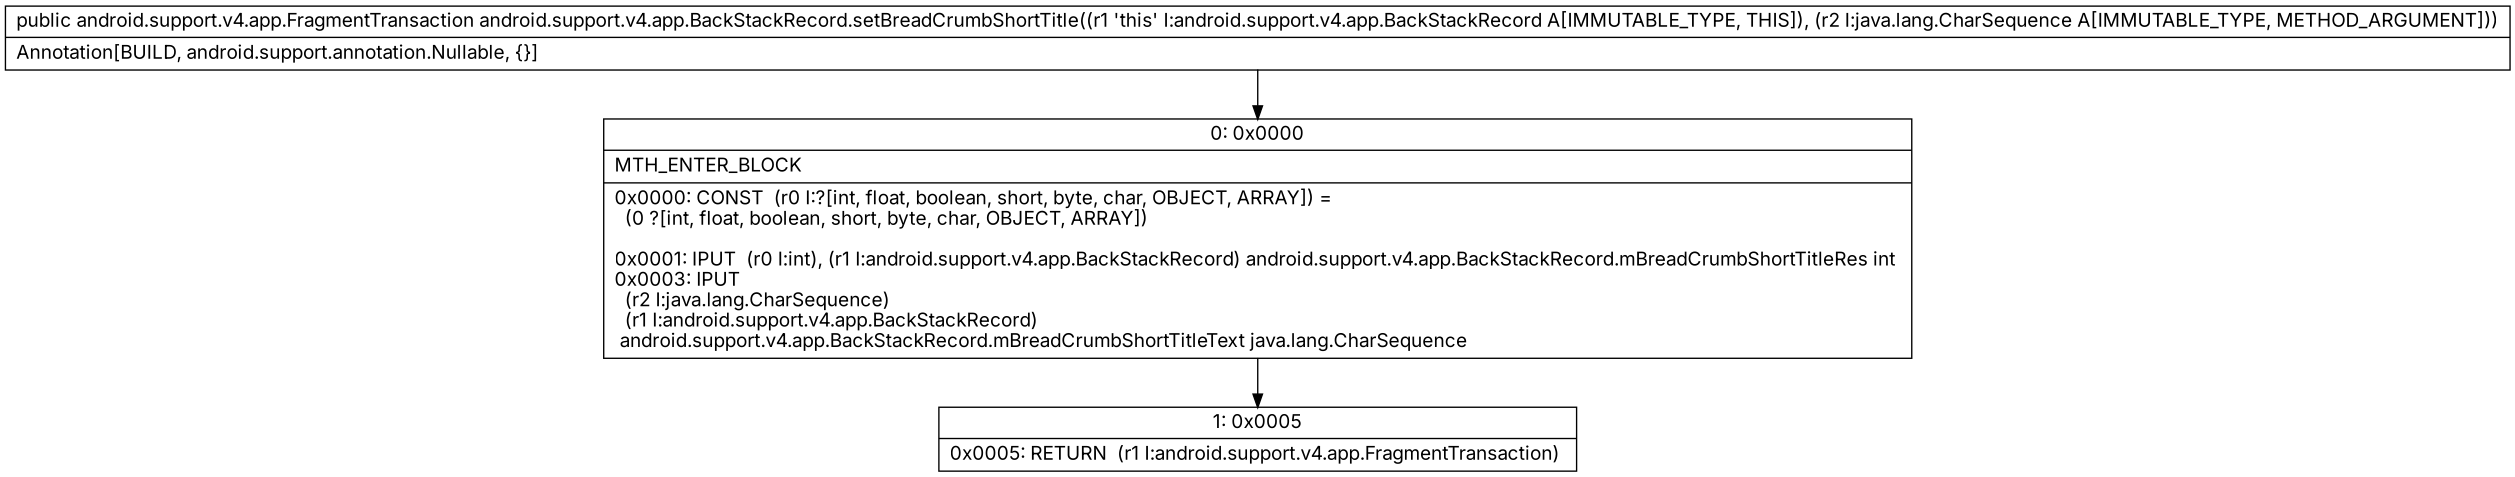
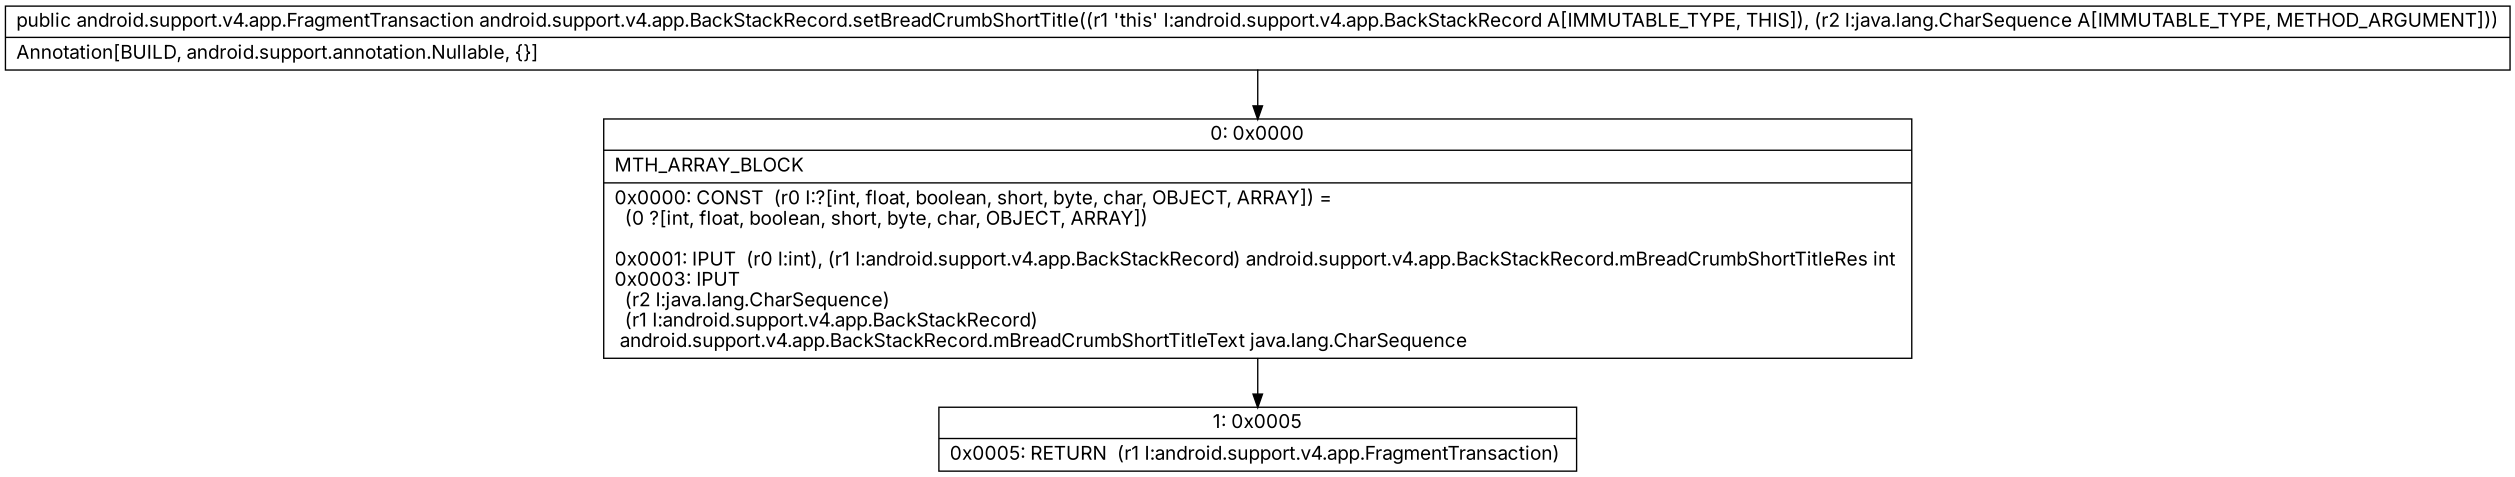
node "0: 0x0000": text "MTH_ENTER_BLOCK" -> "MTH_ARRAY_BLOCK"
